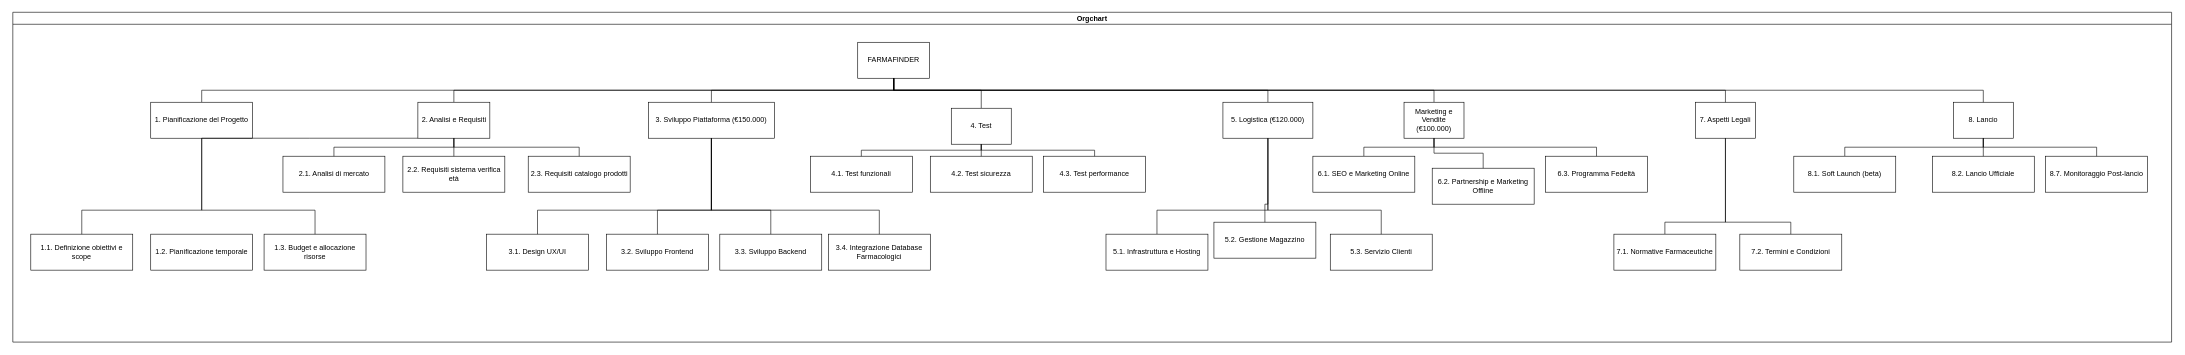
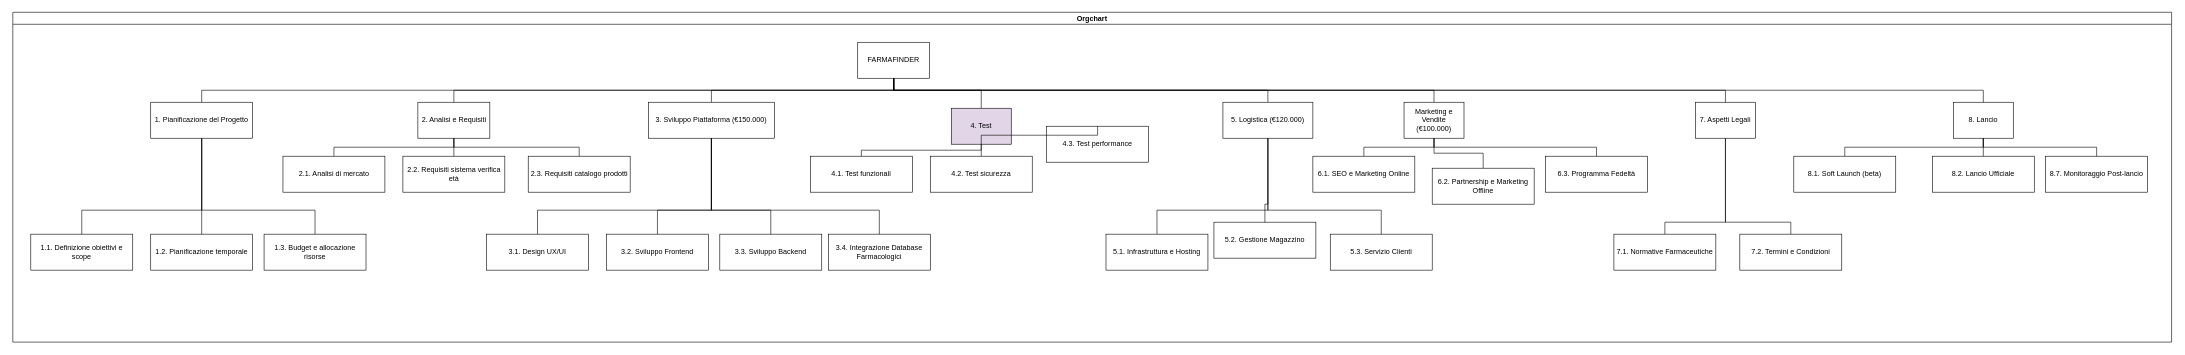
node "4. Test": fillcolor #ffffff -> #e1d5e7
edge "1. Pianificazione del Progetto" -- "2. Analisi e Requisiti": now "1. Pianificazione del Progetto" -- "1.2. Pianificazione temporale"
node "4.3. Test performance": moved (1095, 174) -> (1098, 144)
